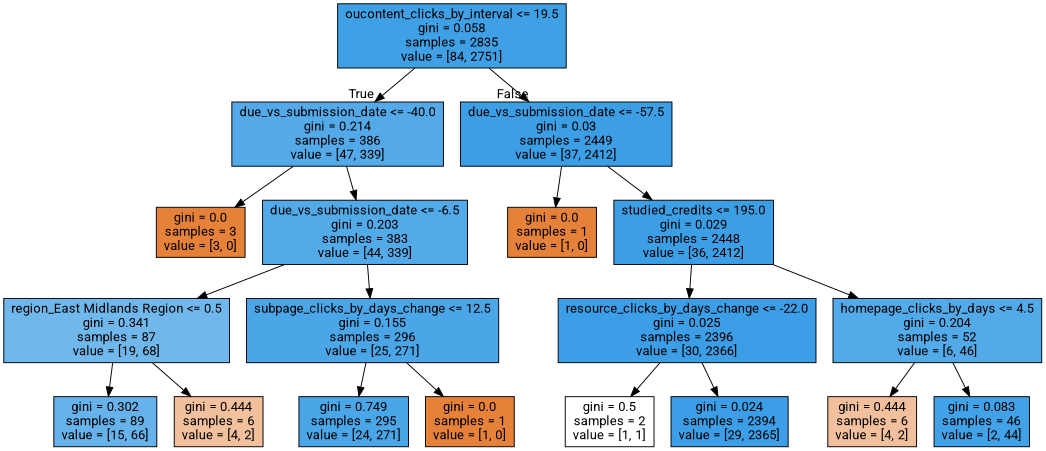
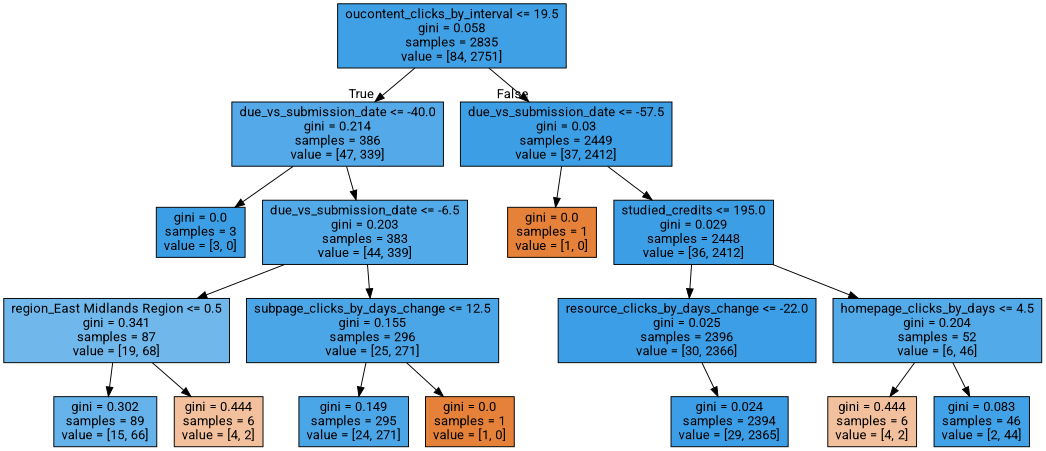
node "gini = 0.0 samples = 3 value = [3, 0]": fillcolor #e58139ff -> #399de5fb
node "gini = 0.749 samples = 295 value = [24, 271]": label "gini = 0.749 samples = 295 value = [24, 271]" -> "gini = 0.149 samples = 295 value = [24, 271]"
node "gini = 0.5 samples = 2 value = [1, 1]": removed
